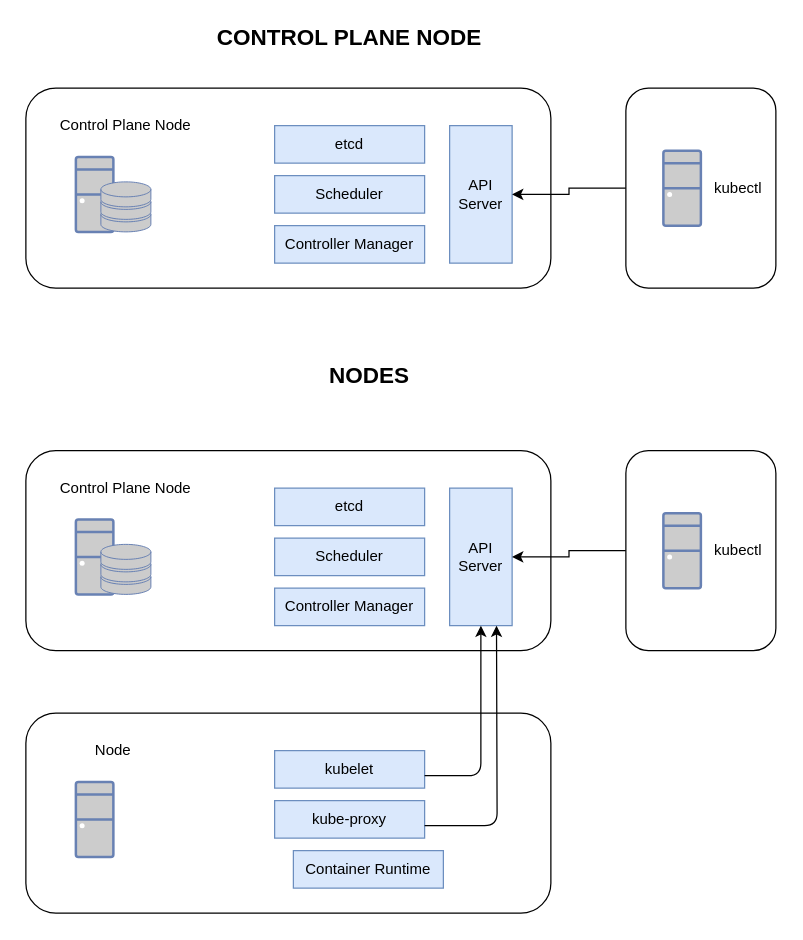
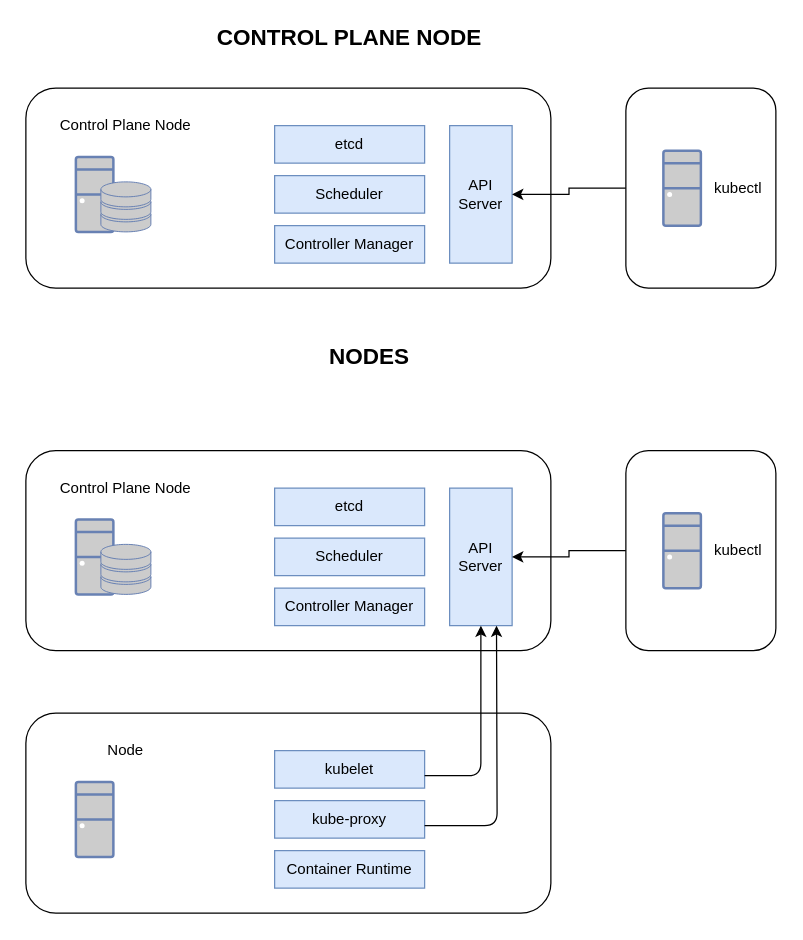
node "NODES": moved (369, 376) -> (369, 357)
node "Node": moved (113, 751) -> (126, 751)
node "Container Runtime": moved (368, 869) -> (349, 869)
